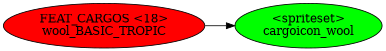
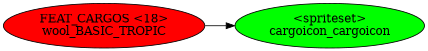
node "<spriteset> cargoicon_wool": label "<spriteset> cargoicon_wool" -> "<spriteset> cargoicon_cargoicon"
